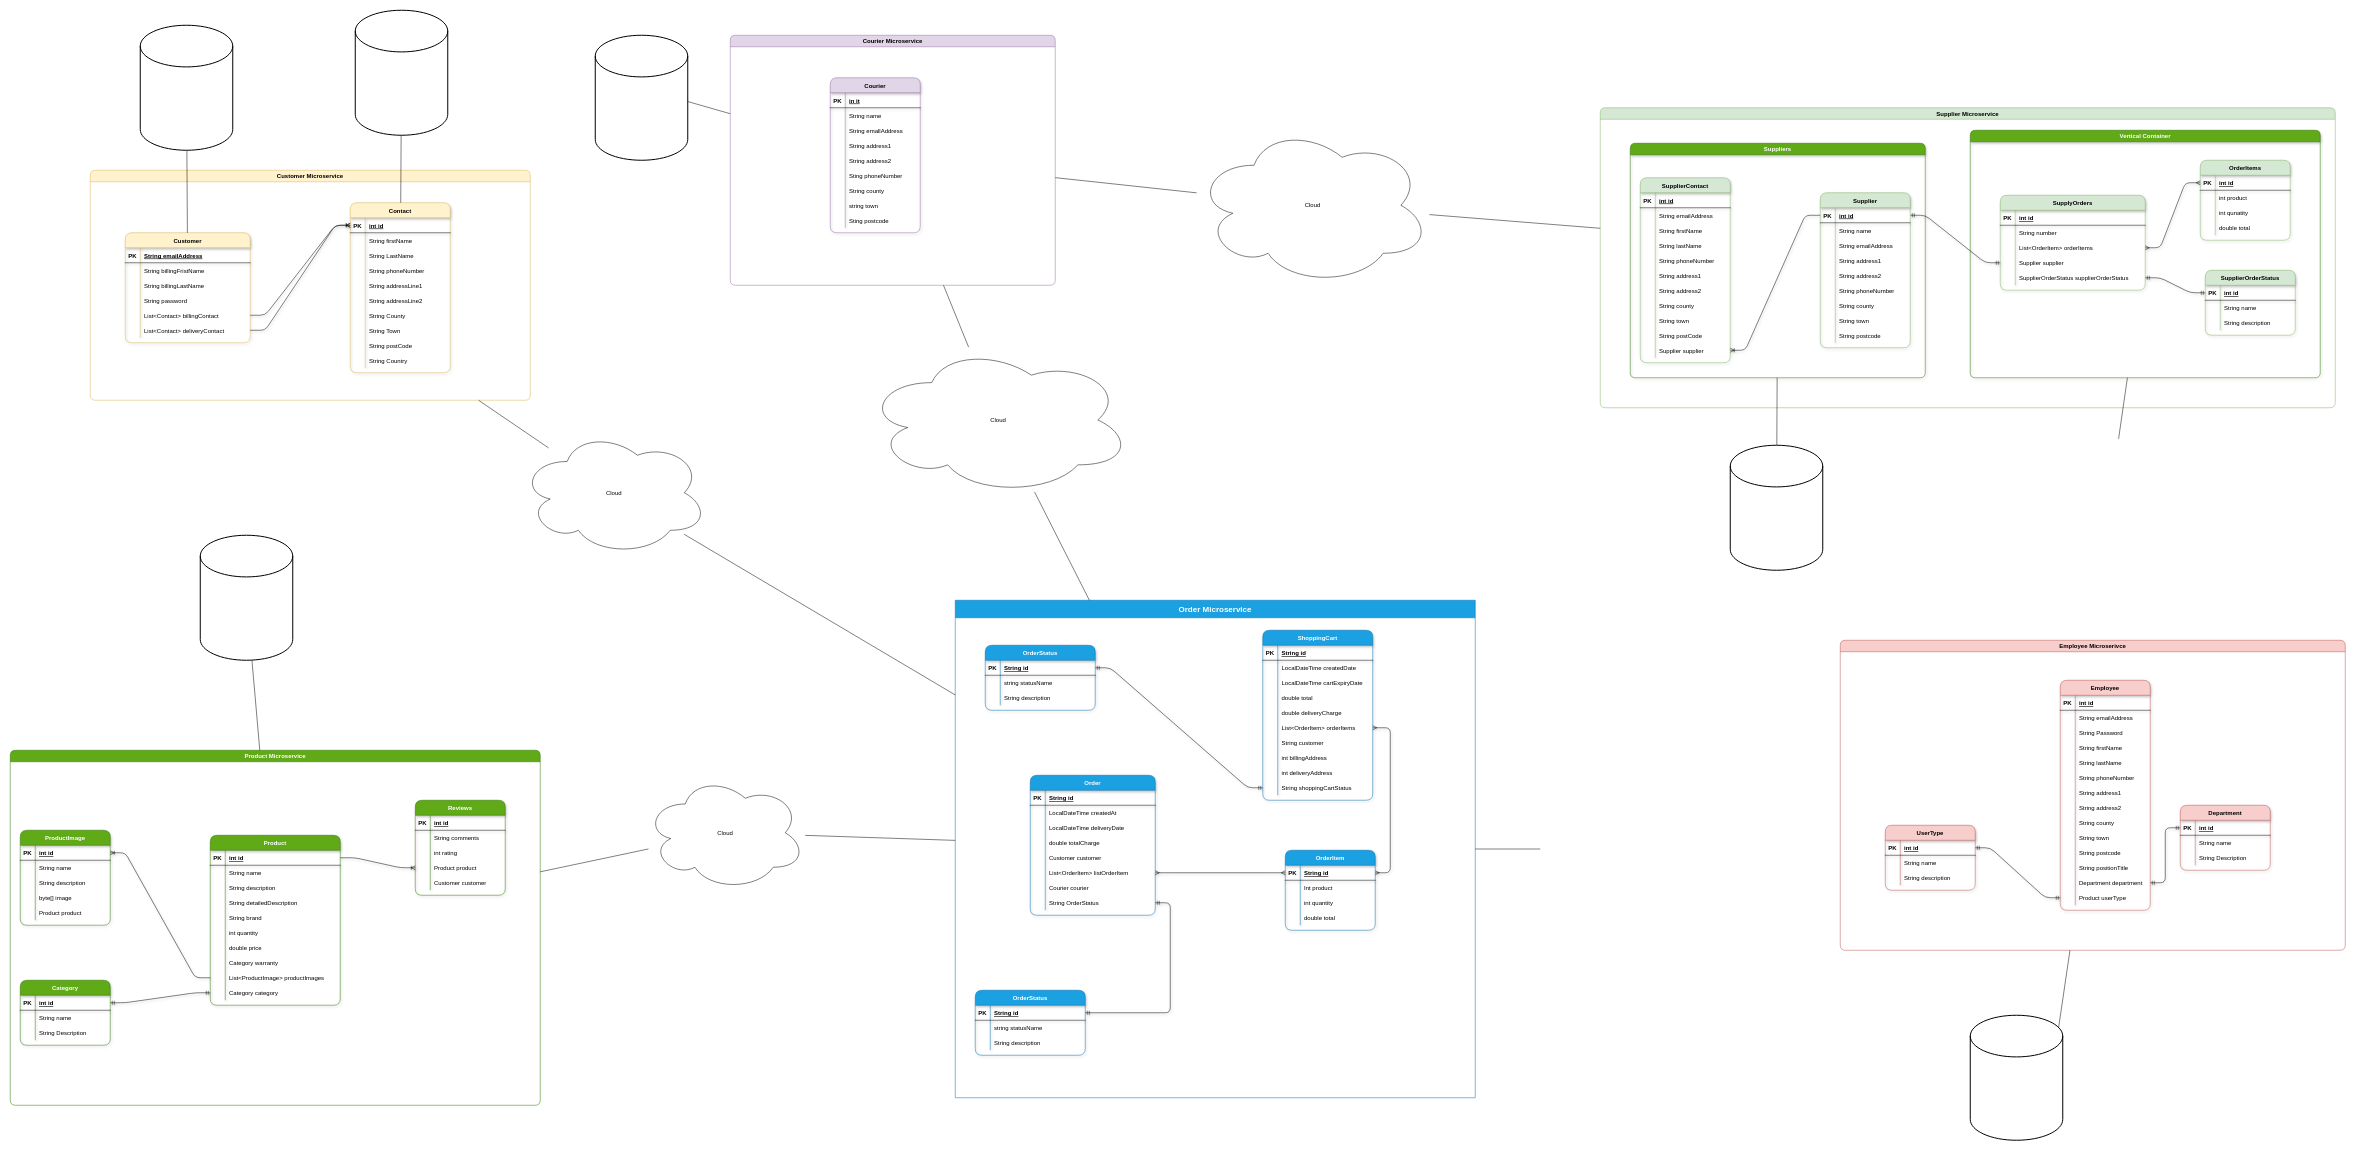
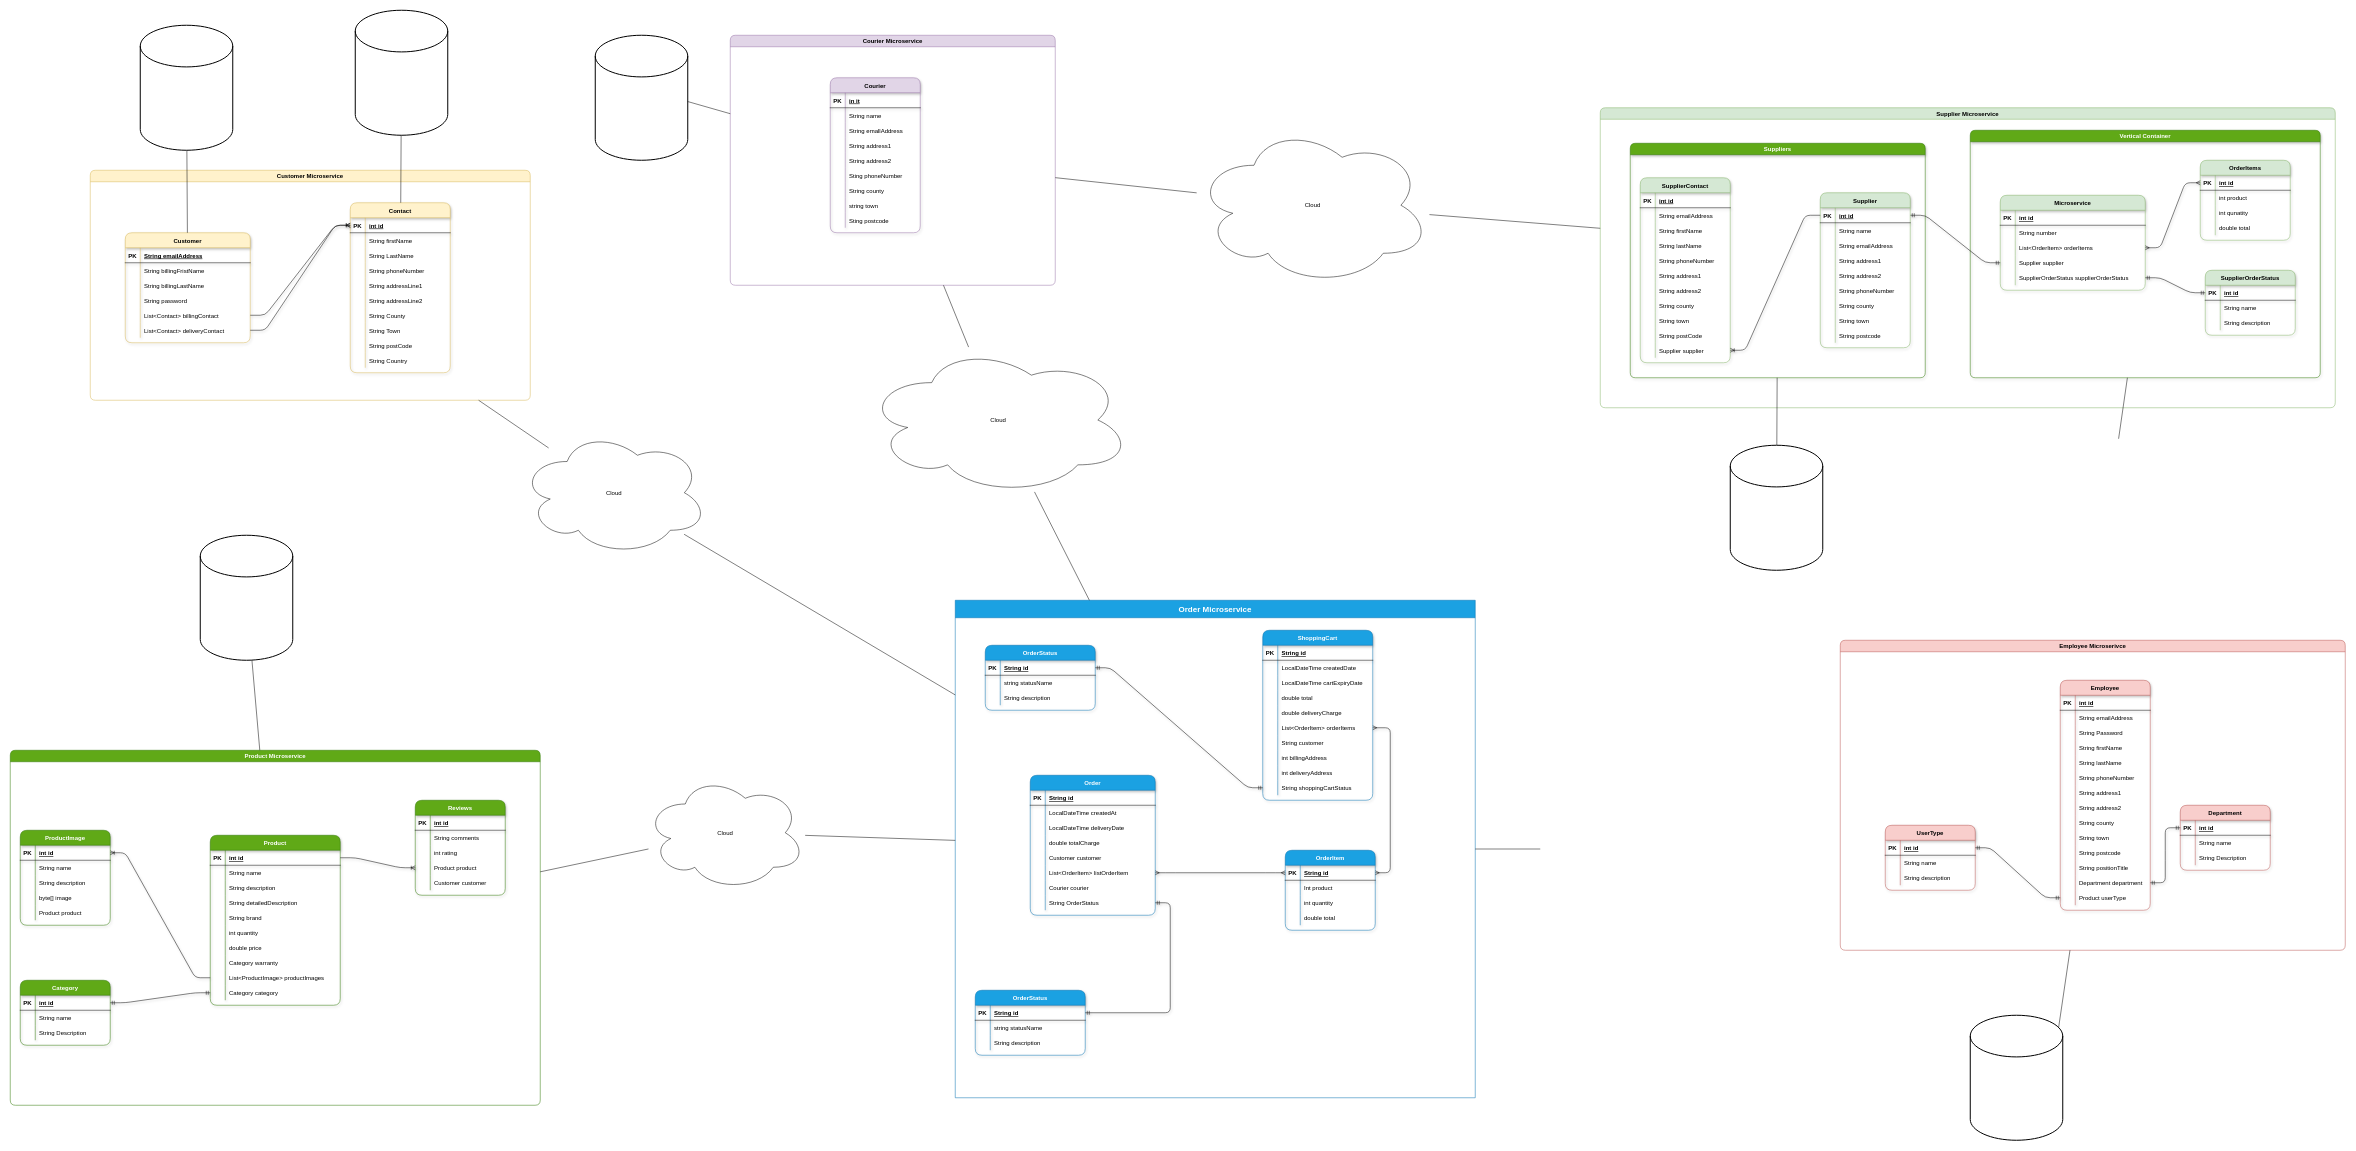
node "SupplyOrders": label "SupplyOrders" -> "Microservice"
